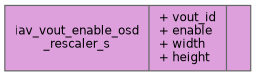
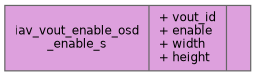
node "iav_vout_enable_osd": text "_rescaler_s" -> "_enable_s"
